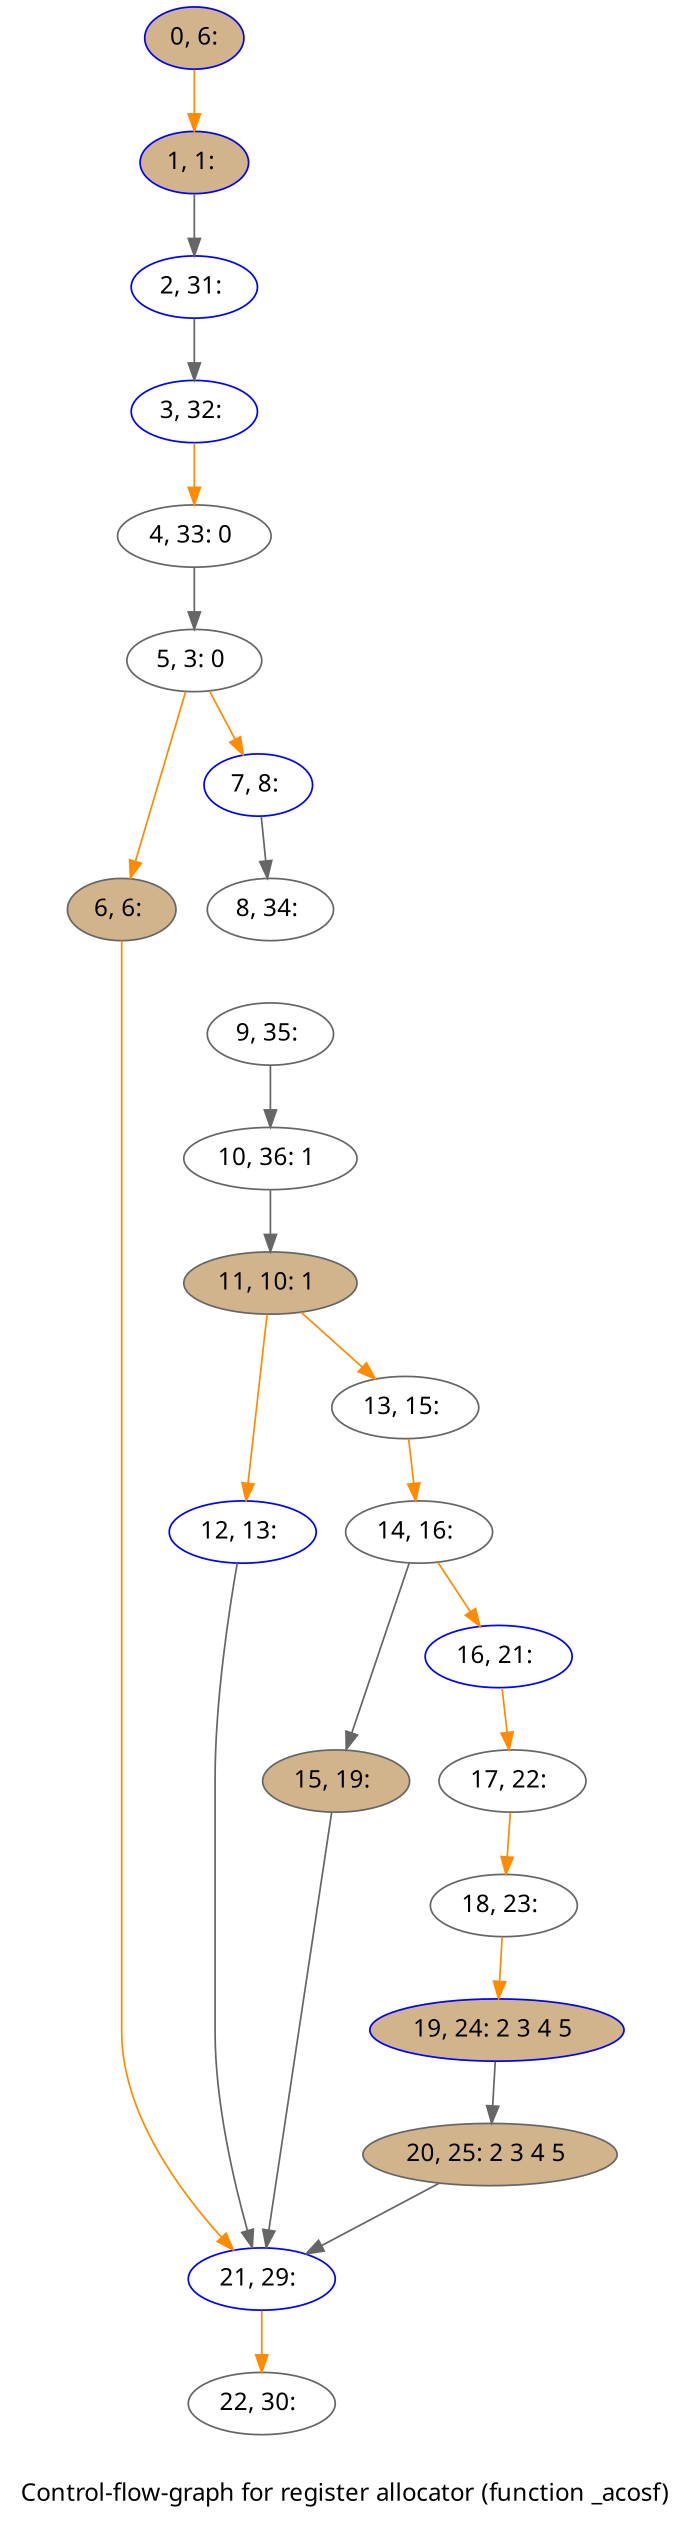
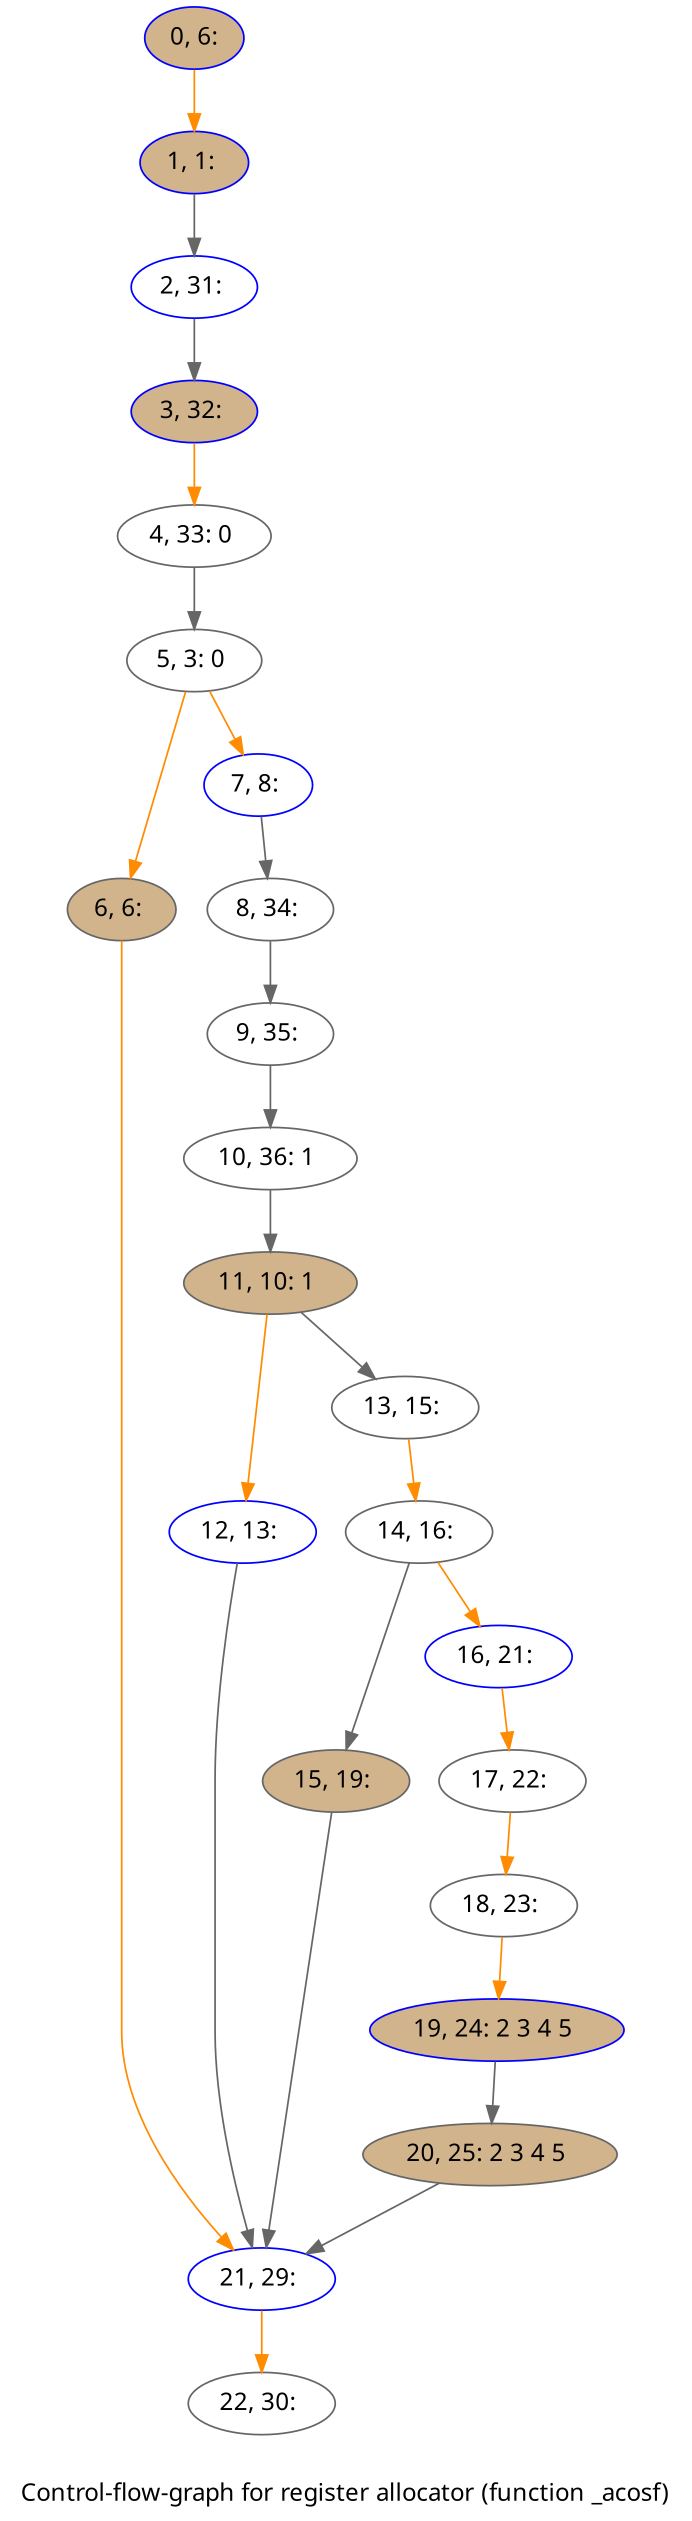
node "3, 32:": fillcolor white -> tan
edge "8, 34:" -> "9, 35:": added
edge "11, 10: 1" -> "13, 15:": color darkorange -> gray40
